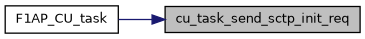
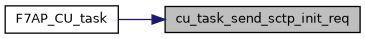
node "F1AP_CU_task": label "F1AP_CU_task" -> "F7AP_CU_task"
